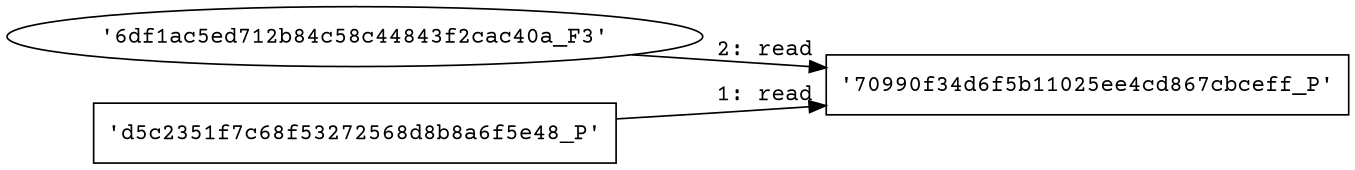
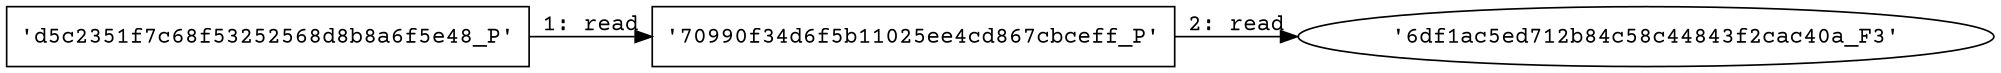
edge "'6df1ac5ed712b84c58c44843f2cac40a_F3'" -> "'70990f34d6f5b11025ee4cd867cbceff_P'": reversed
node "'d5c2351f7c68f53272568d8b8a6f5e48_P'": label "'d5c2351f7c68f53272568d8b8a6f5e48_P'" -> "'d5c2351f7c68f53252568d8b8a6f5e48_P'"
